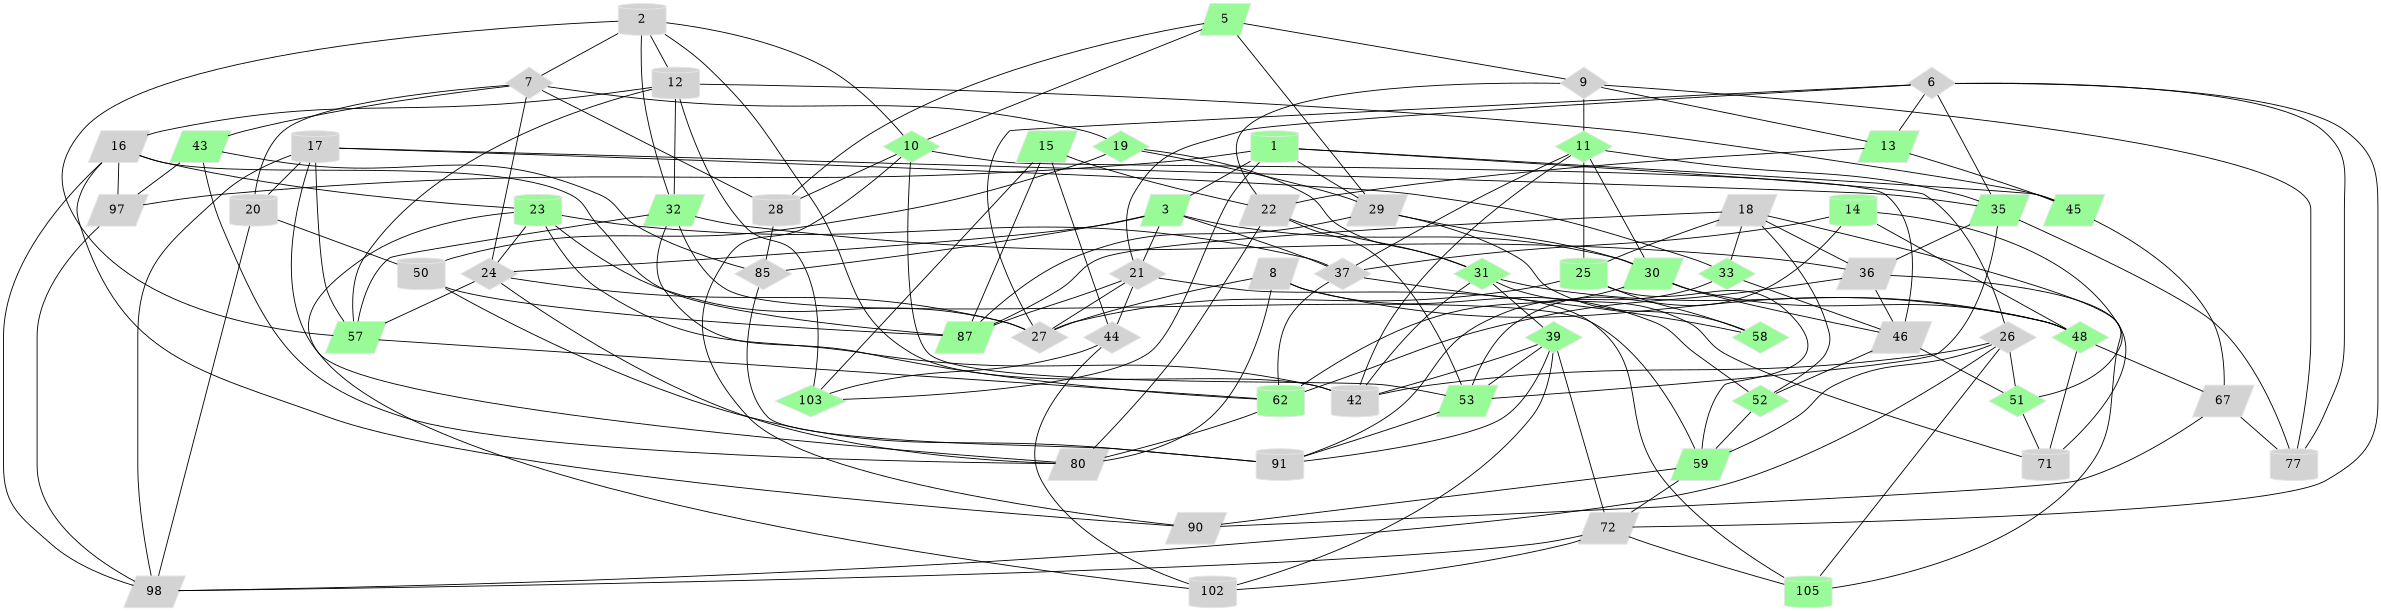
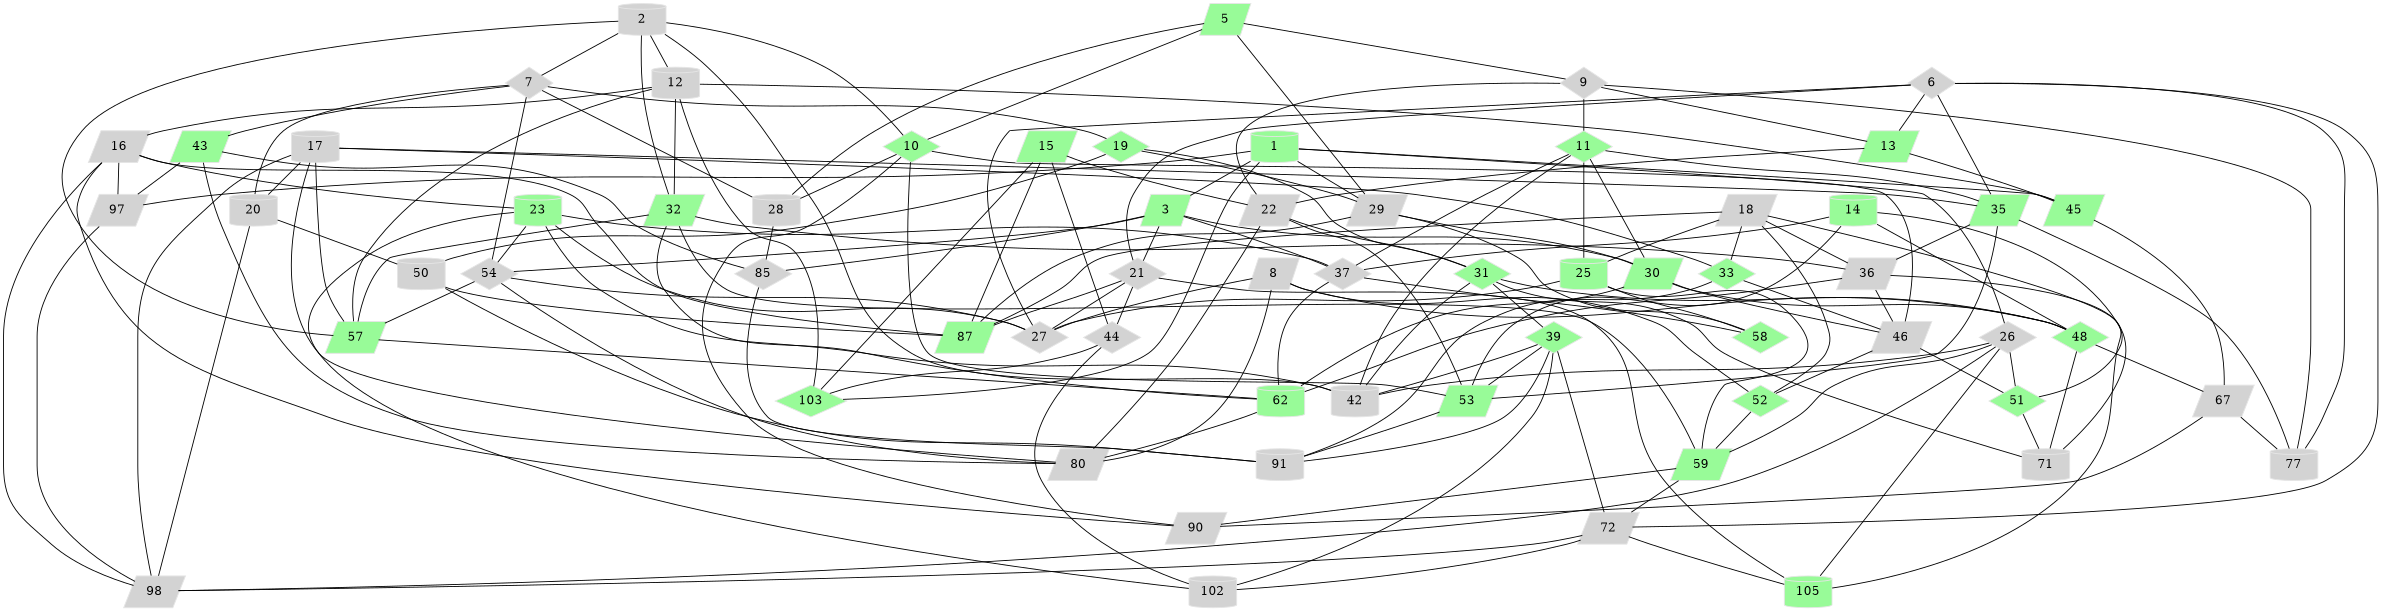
node "24": label "24" -> "54"
